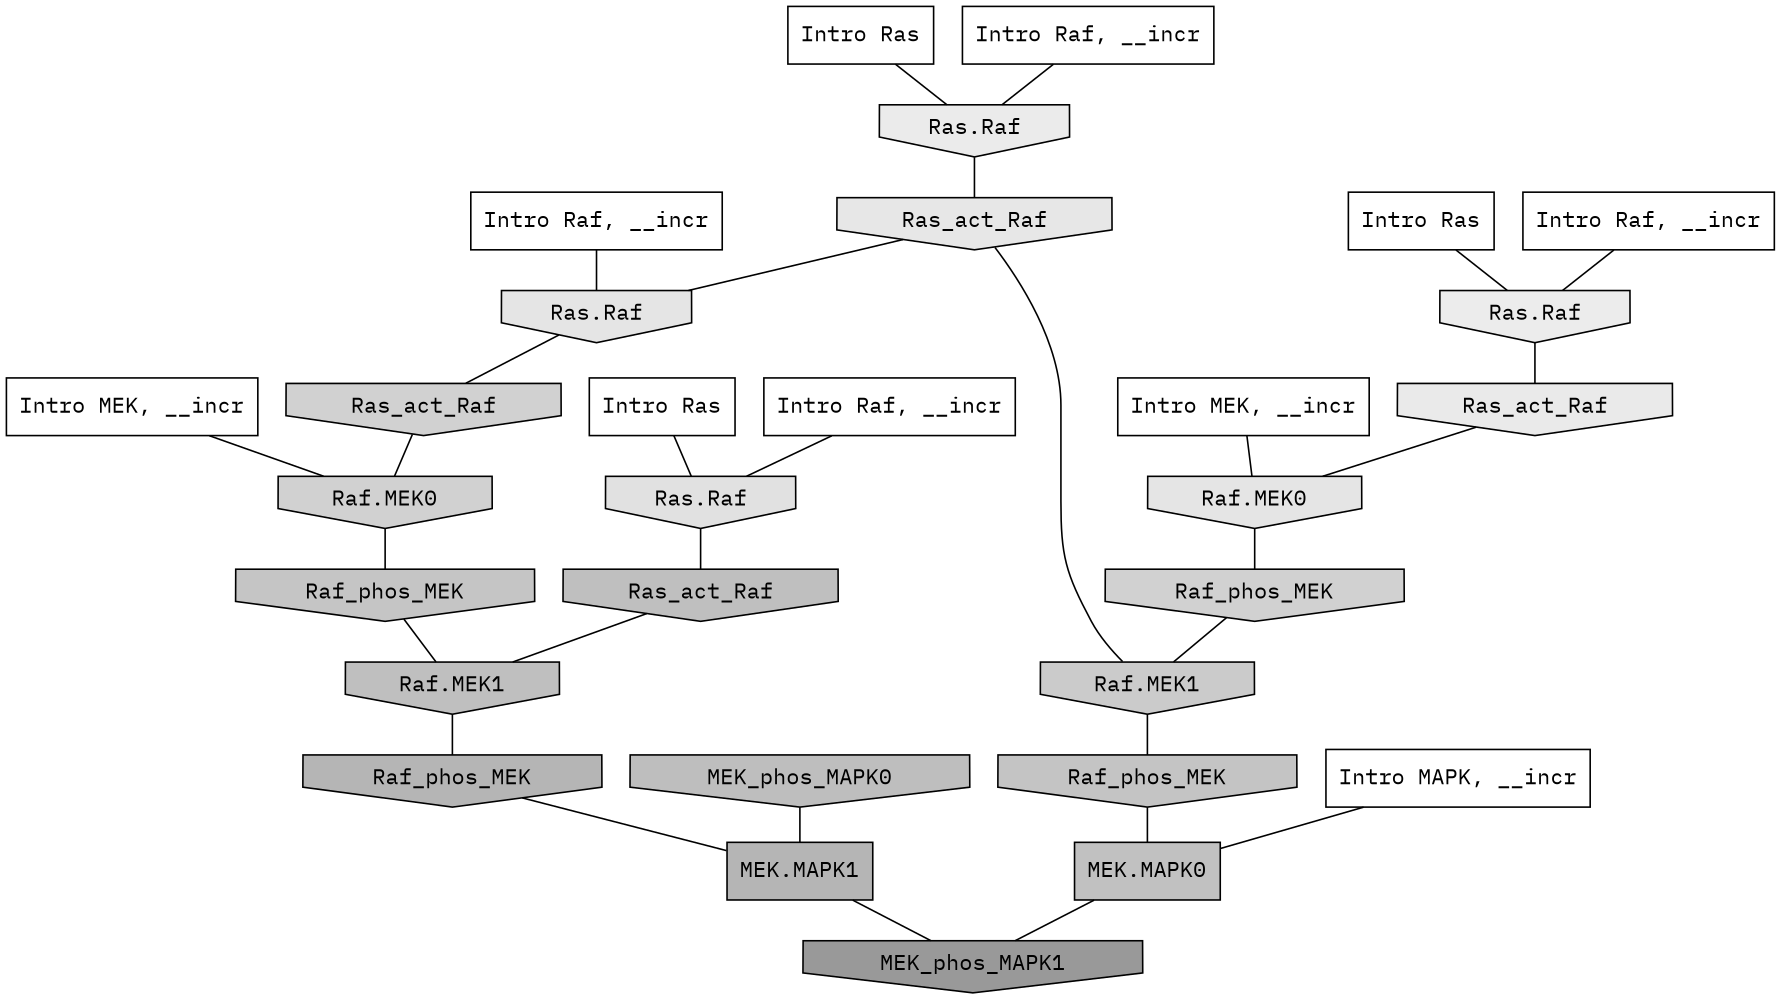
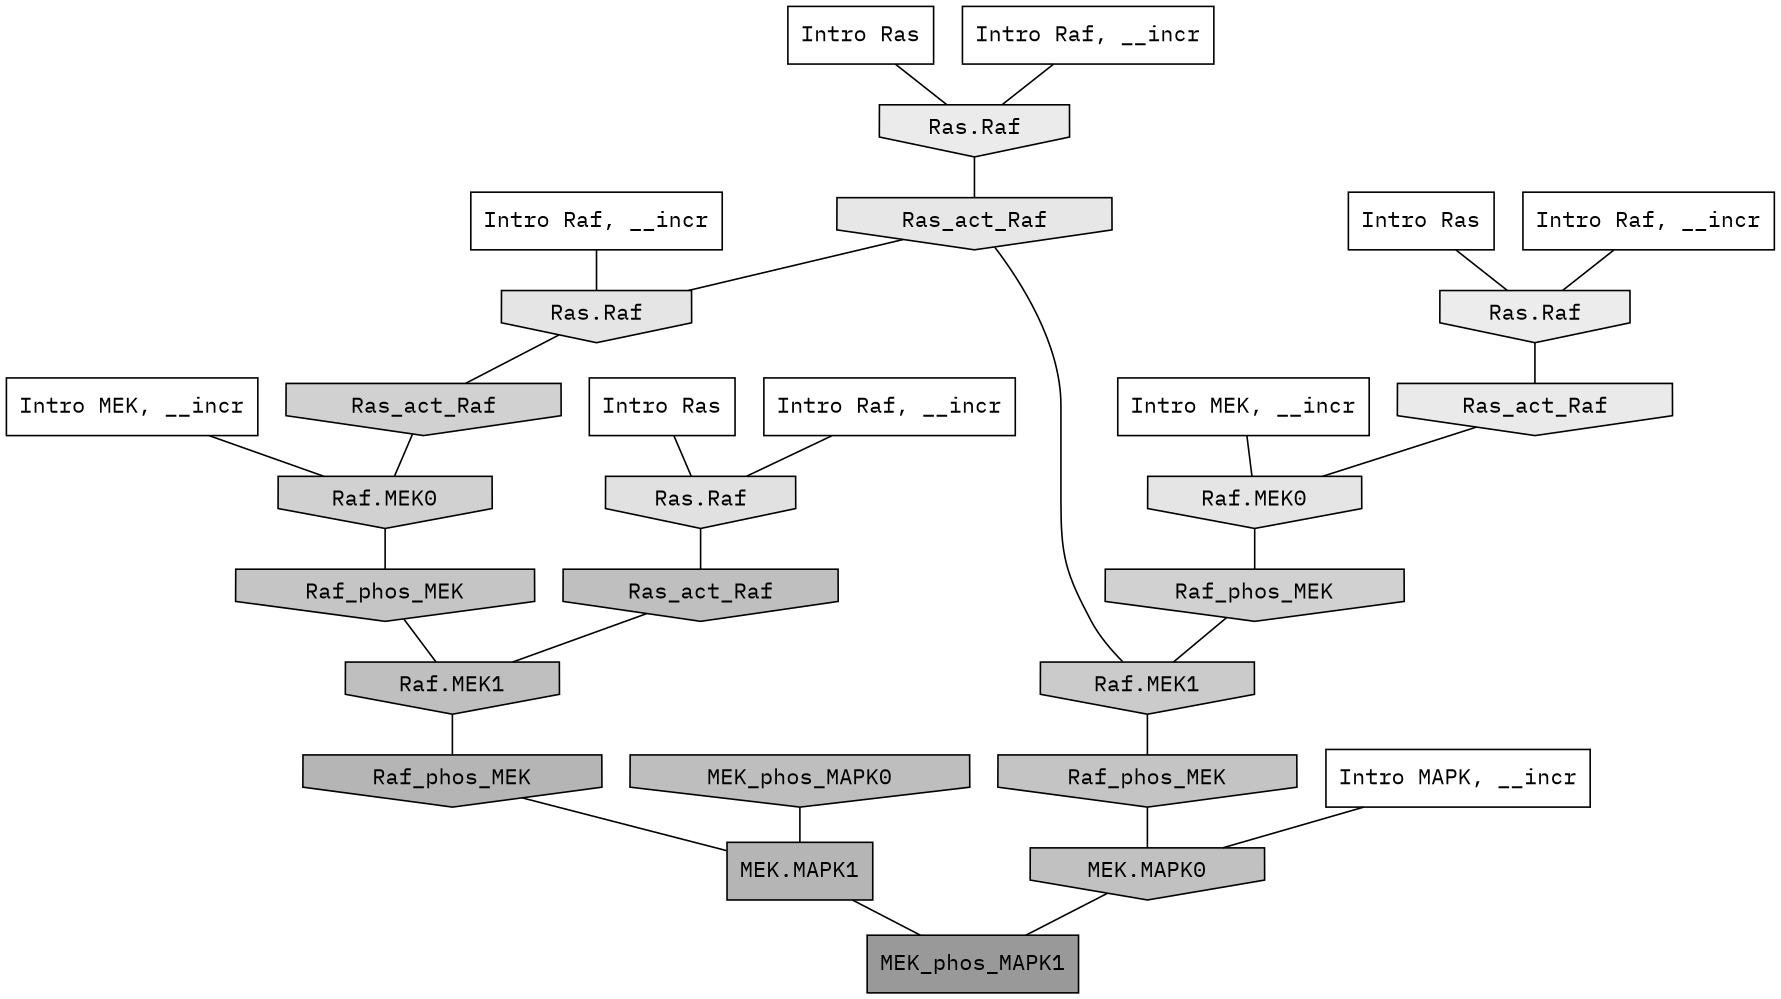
node "MEK.MAPK0": shape box -> invhouse
node "MEK_phos_MAPK1": shape invhouse -> box
